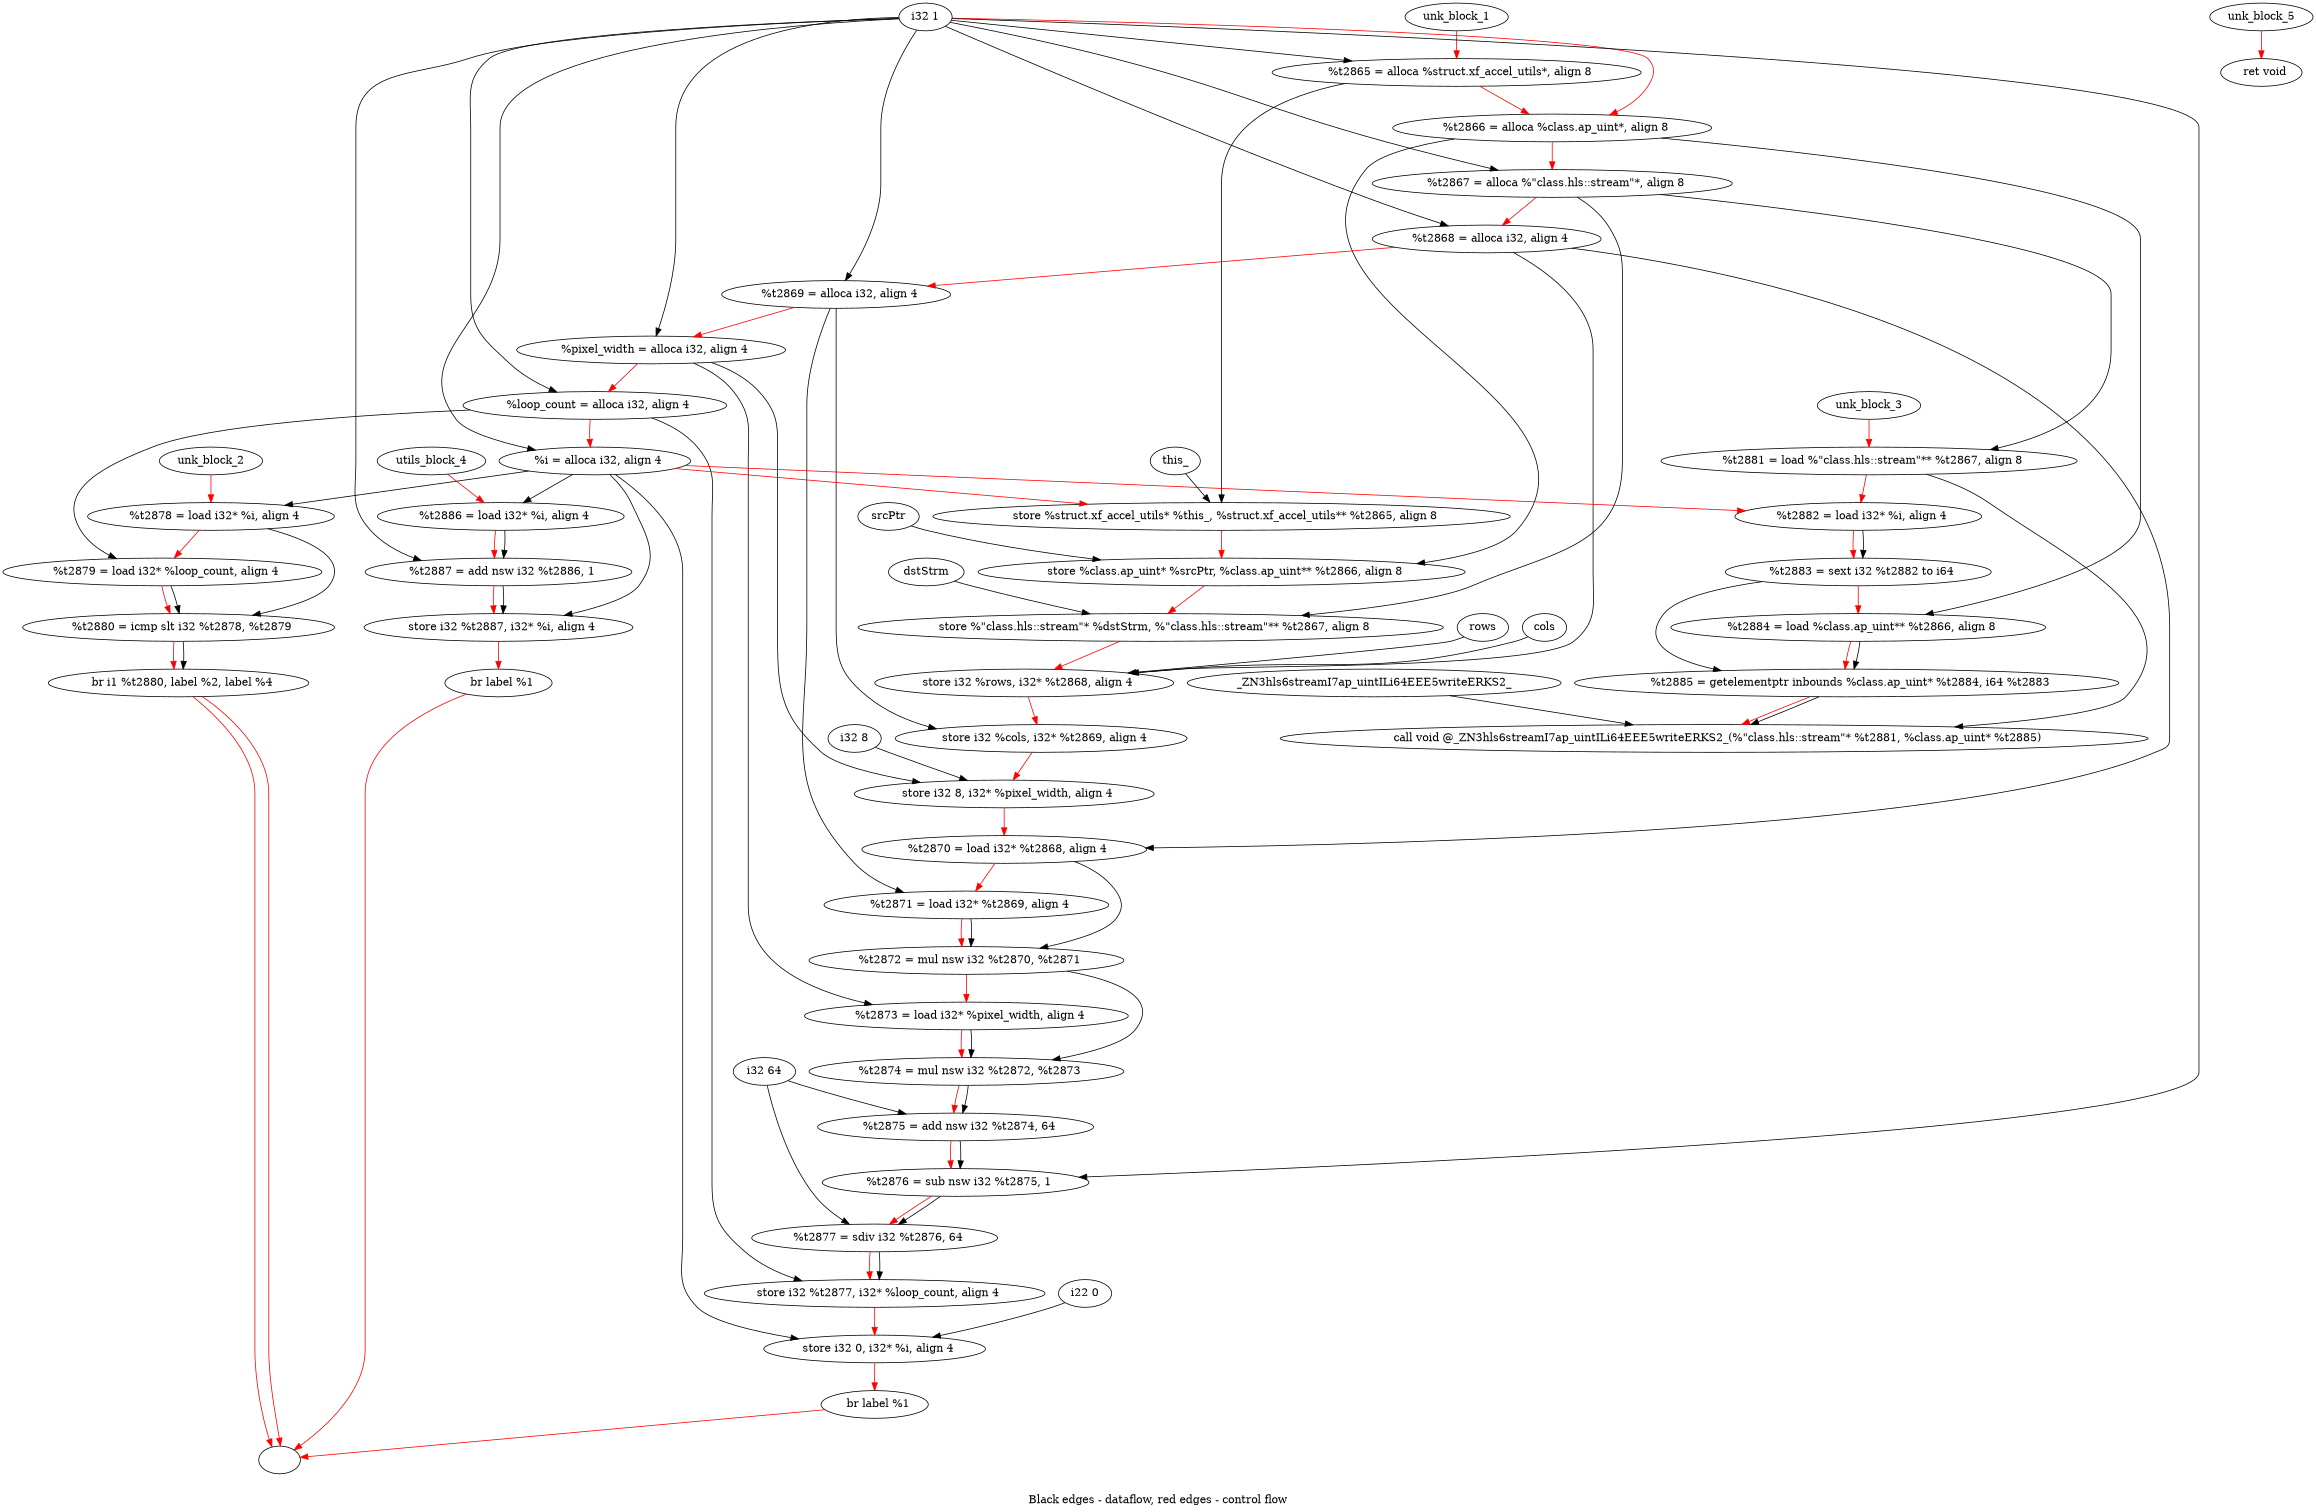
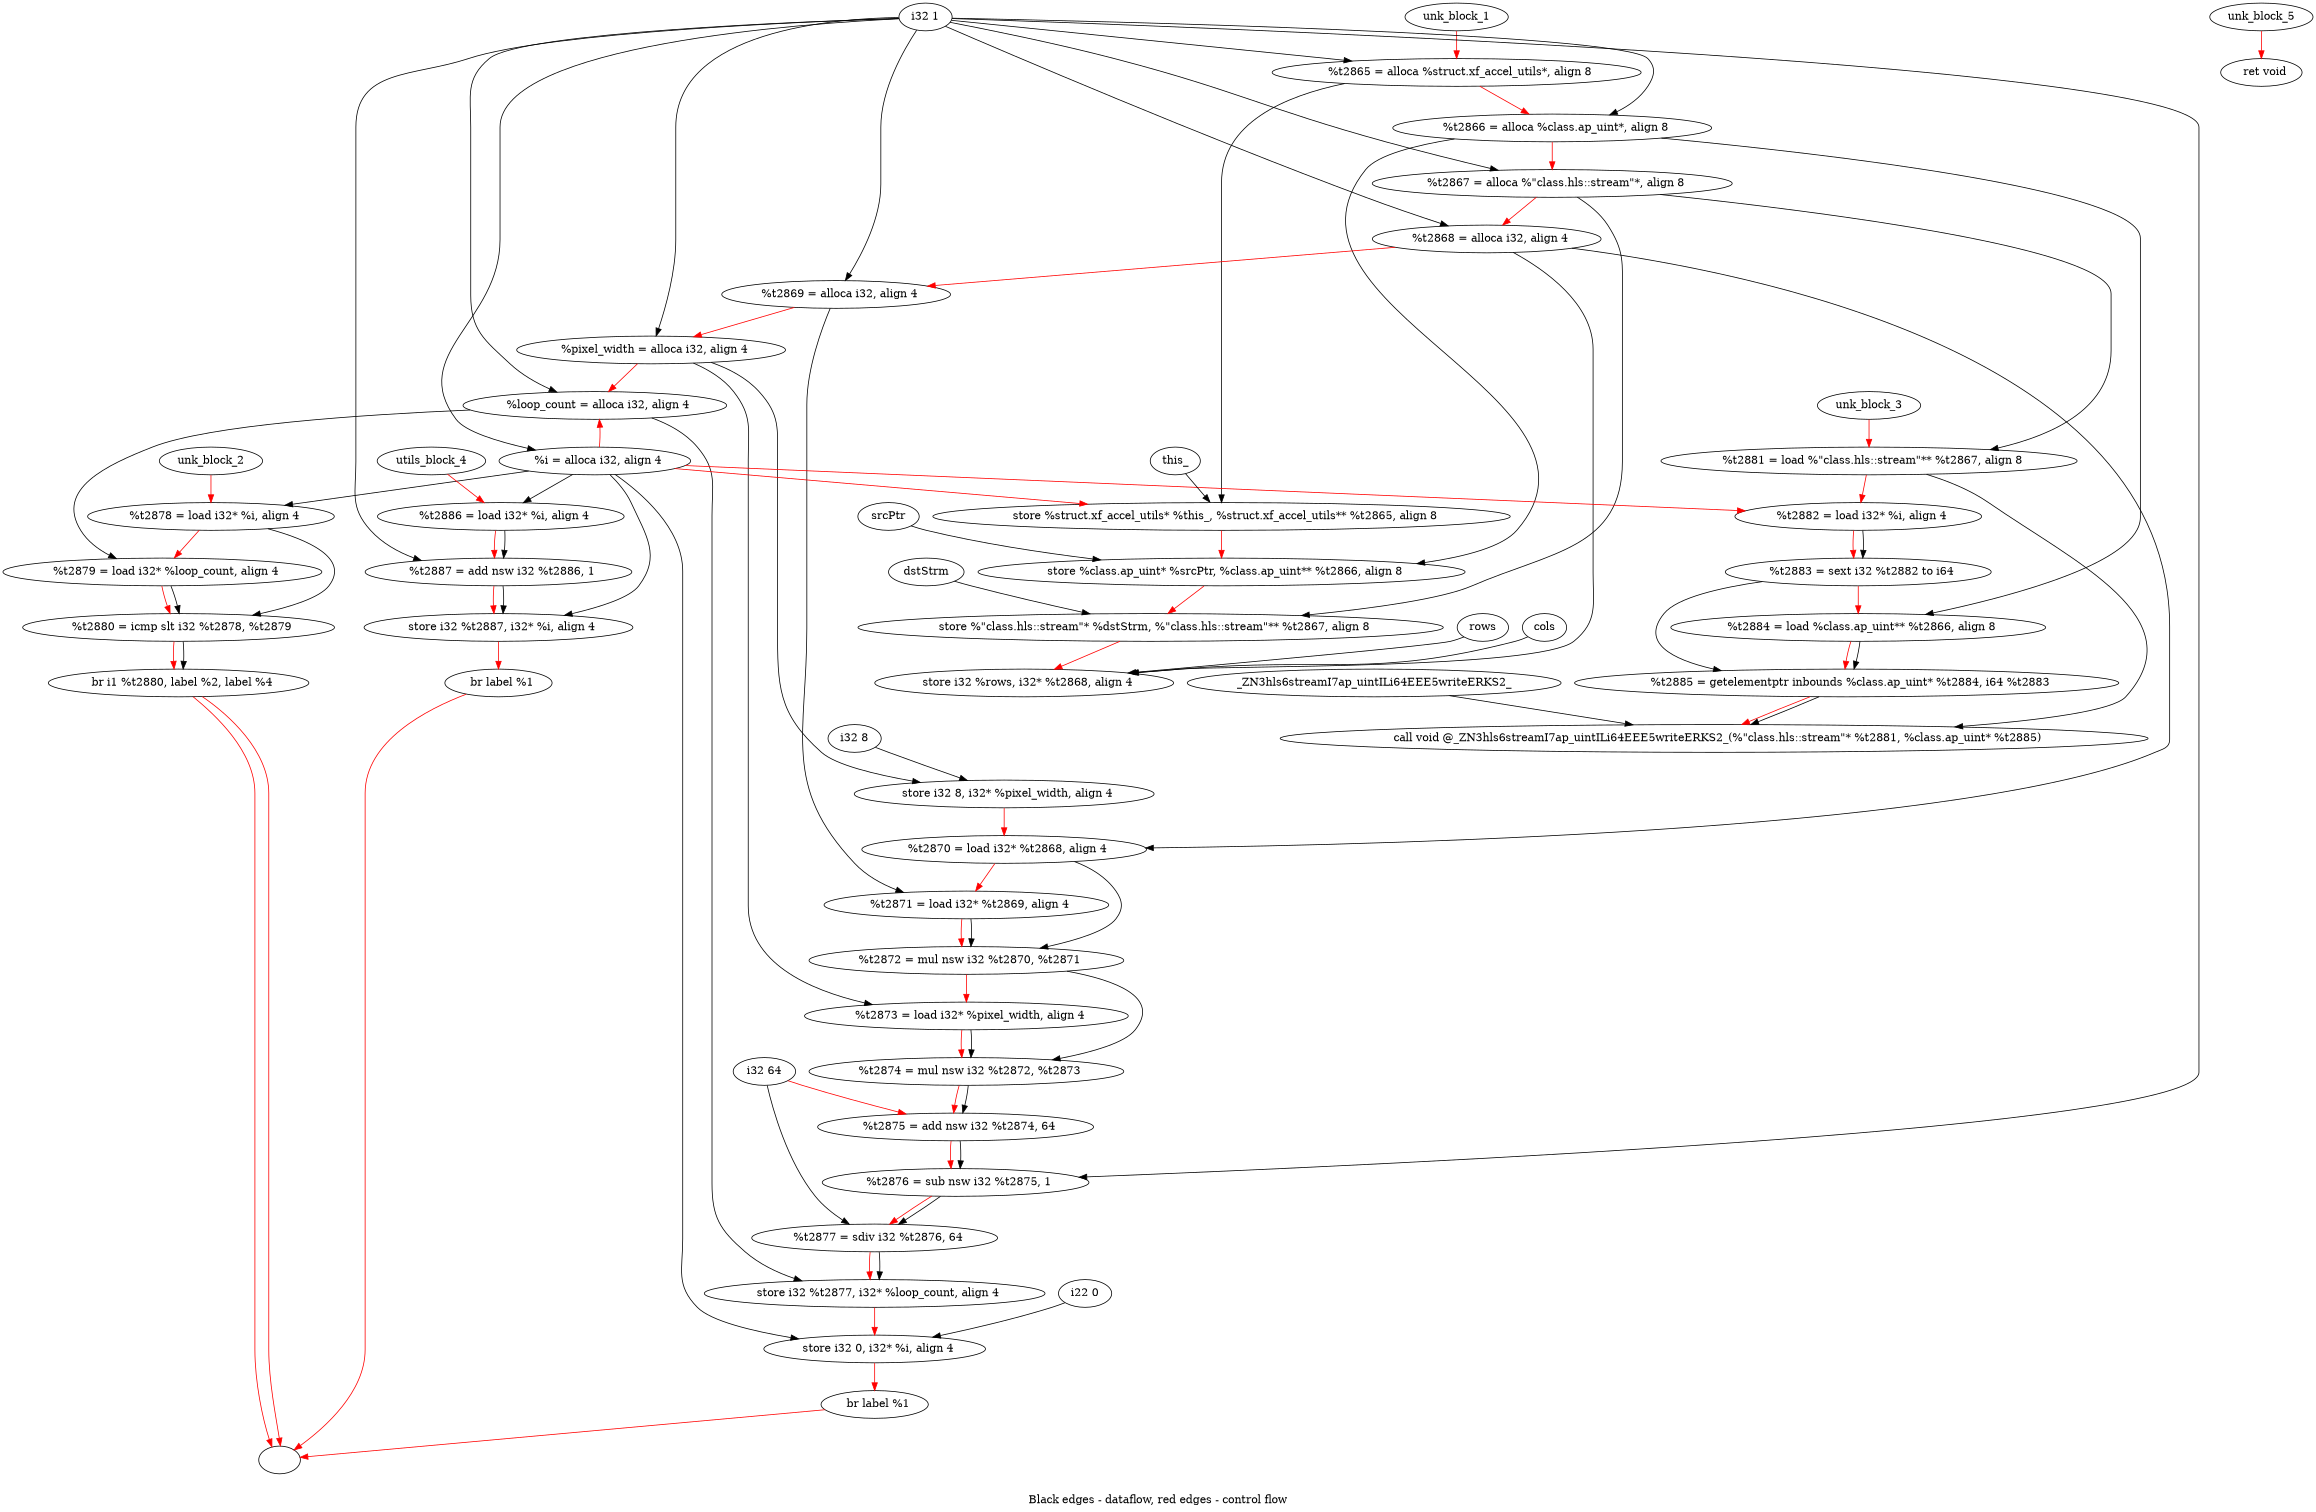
edge "i32 1" -> "%t2866 = alloca %class.ap_uint*, align 8": color red -> black
edge "%loop_count = alloca i32, align 4" -> "%i = alloca i32, align 4": reversed
node "store i32 %cols, i32* %t2869, align 4": removed
edge "i32 64" -> "%t2875 = add nsw i32 %t2874, 64": color black -> red
